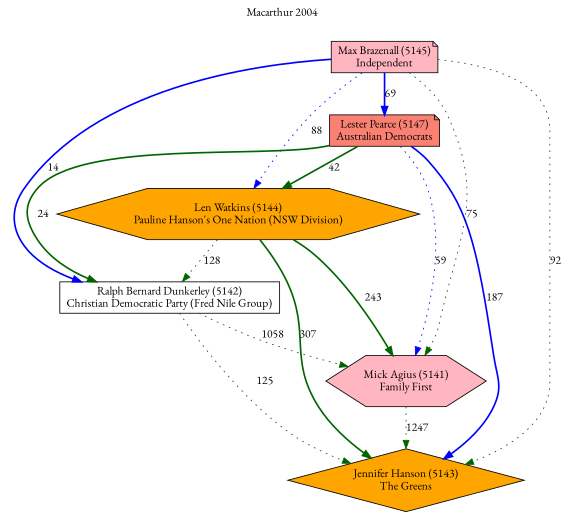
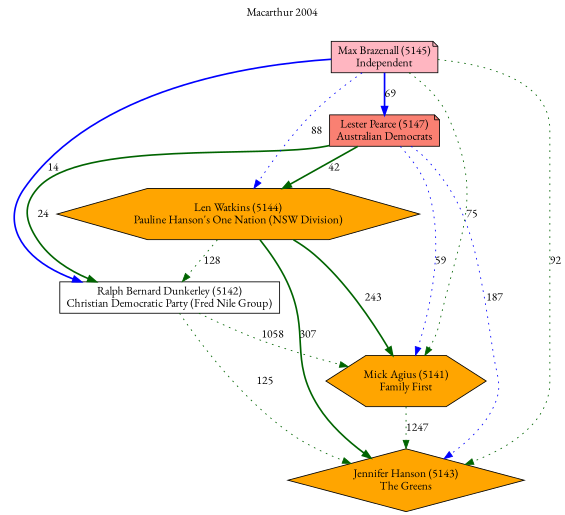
edge "Lester Pearce (5147) Australian Democrats" -> "Jennifer Hanson (5143) The Greens": style bold -> dotted
node "Mick Agius (5141) Family First": fillcolor lightpink -> orange
